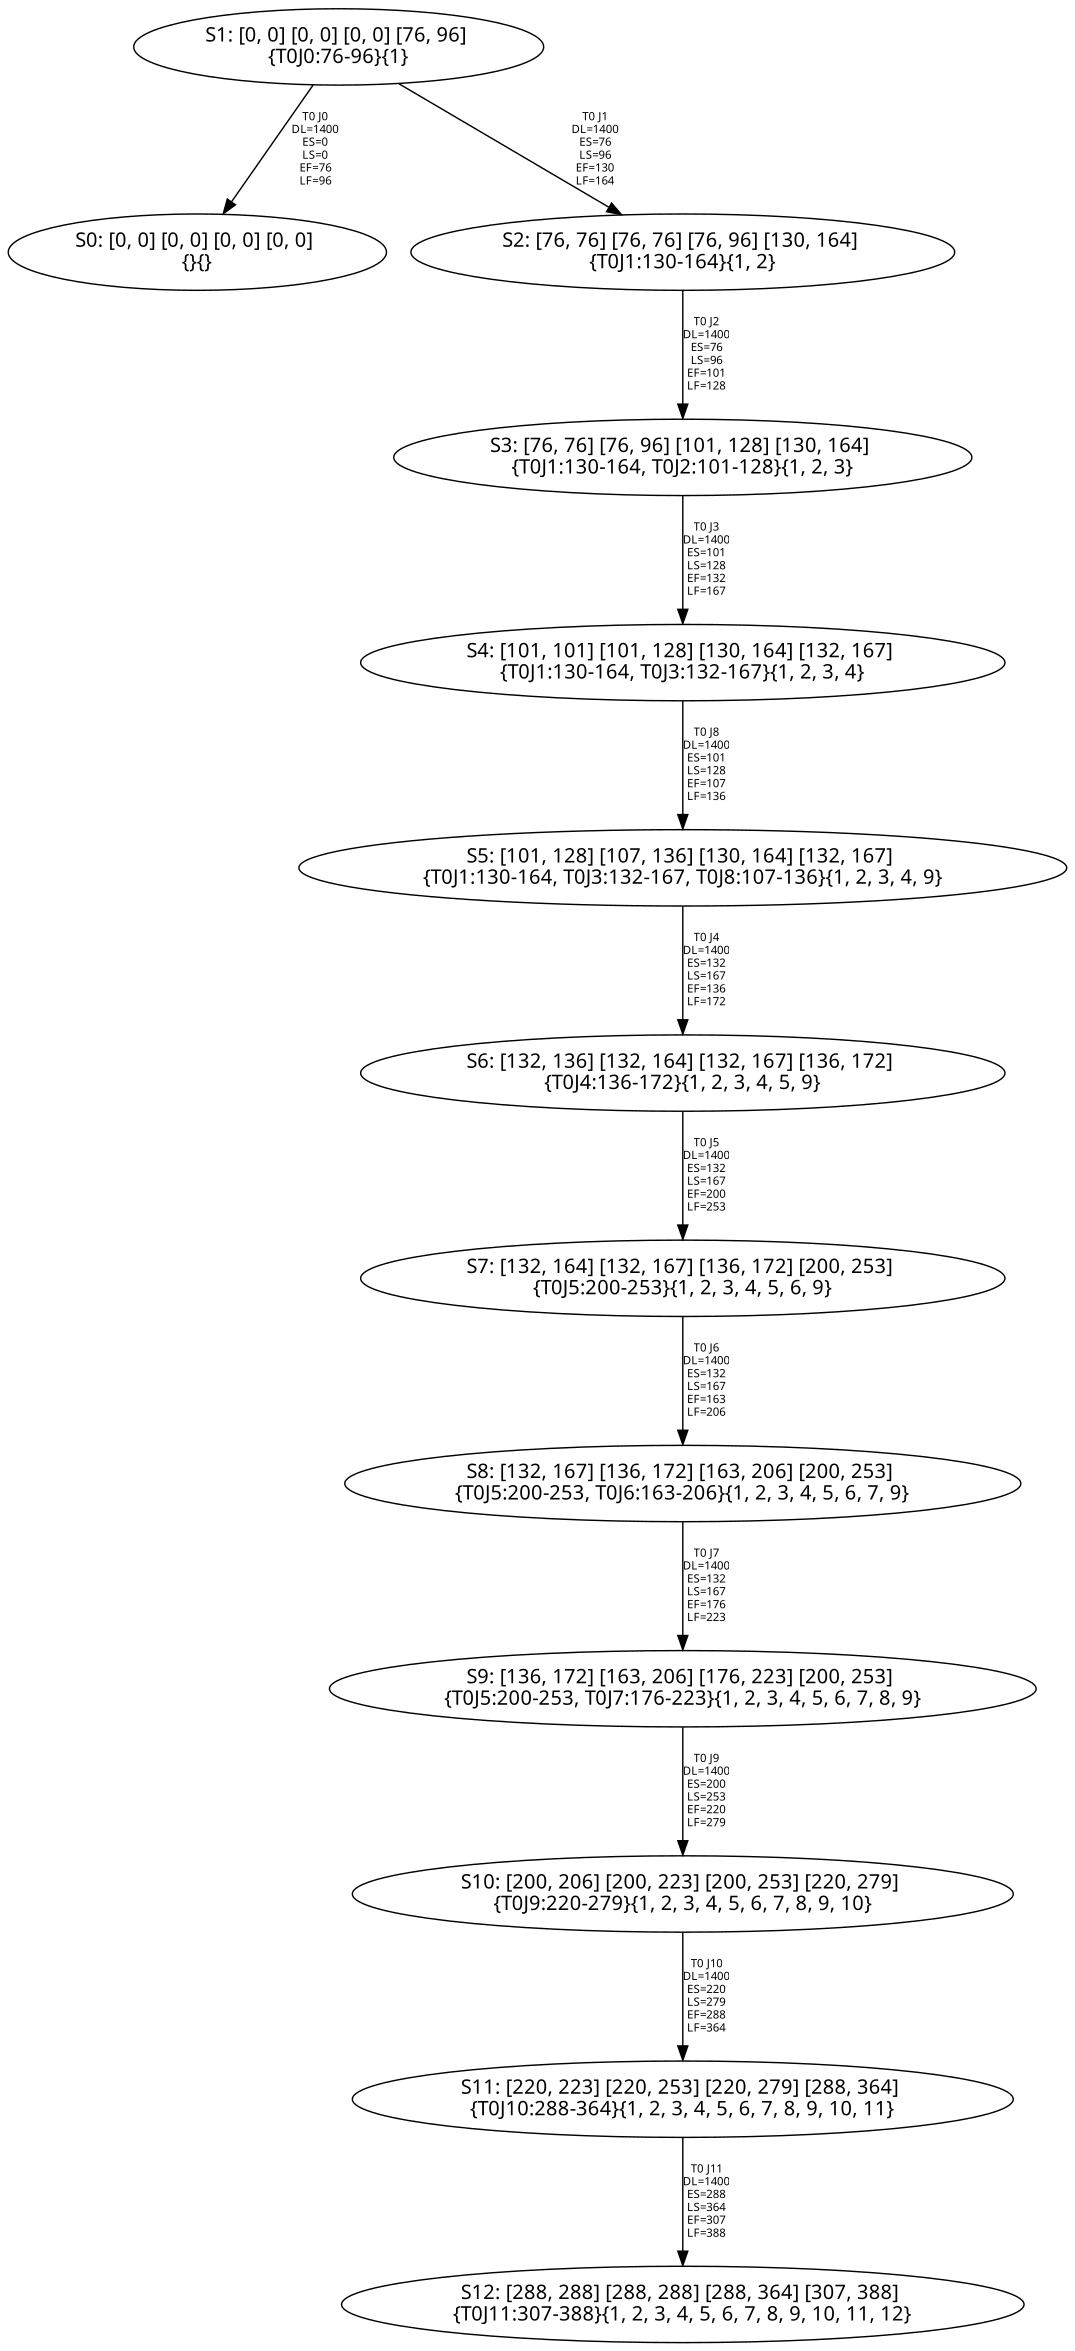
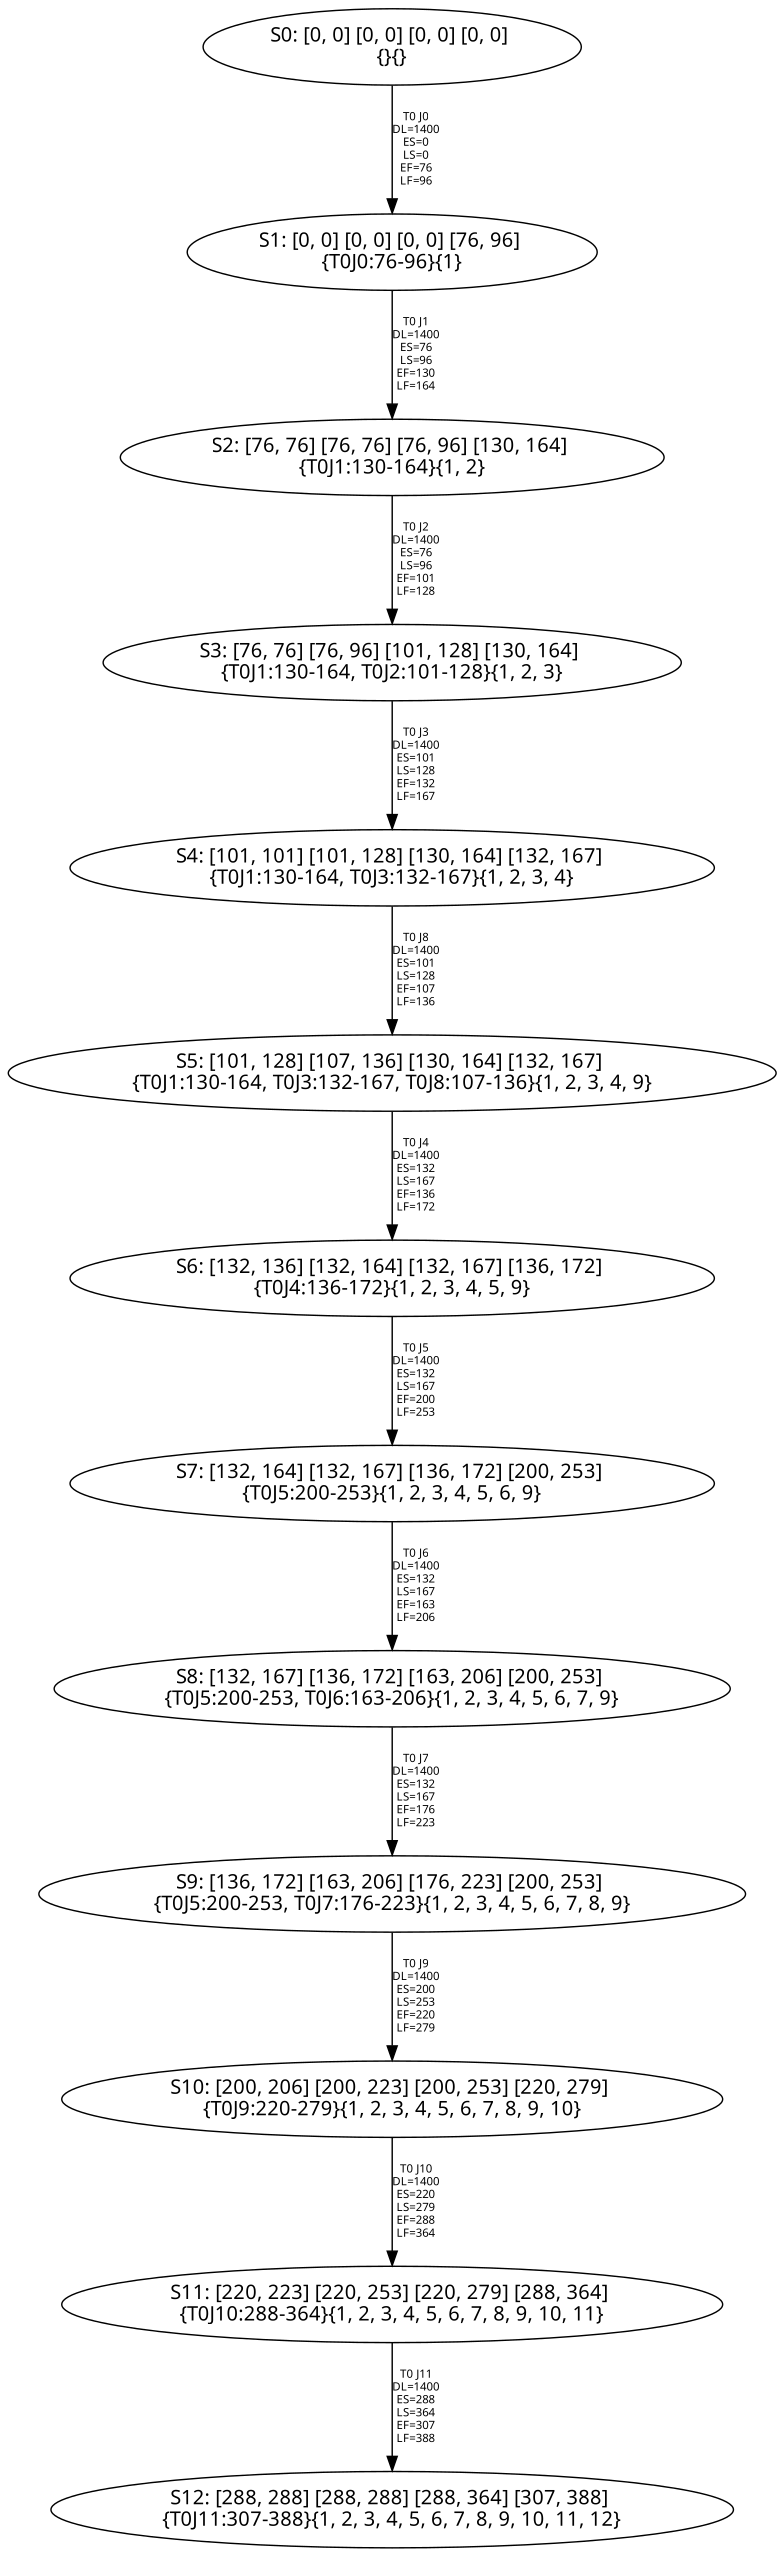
edge "S1: [0, 0] [0, 0] [0, 0] [76, 96] {T0J0:76-96}{1}" -> "S0: [0, 0] [0, 0] [0, 0] [0, 0] {}{}": reversed
